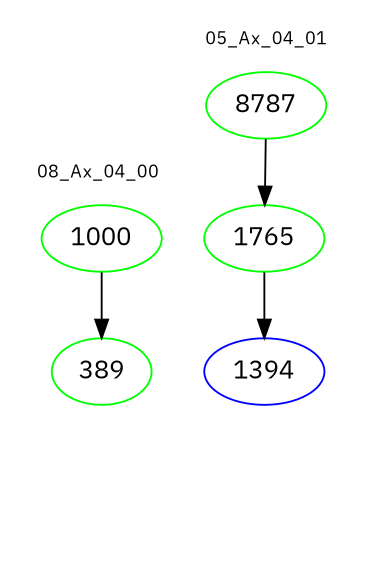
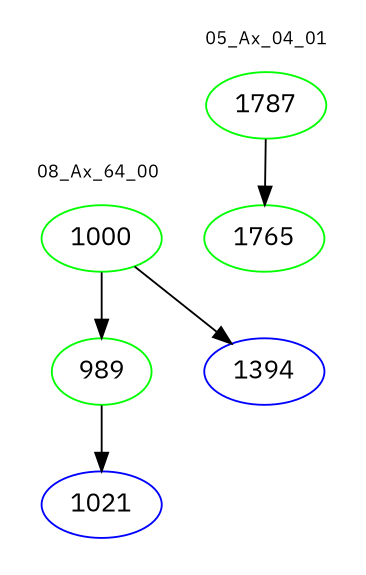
node "8787": label "8787" -> "1787"
cluster "08_Ax_04_00": label "08_Ax_04_00" -> "08_Ax_64_00"
edge "1765" -> "1394": now "1000" -> "1394"
node "389": label "389" -> "989"
node "1021": added
